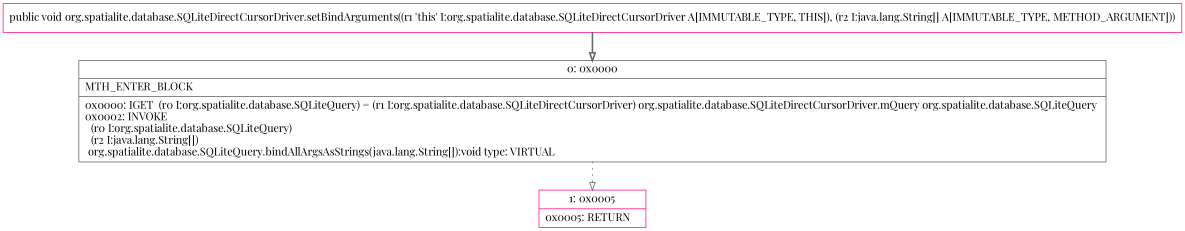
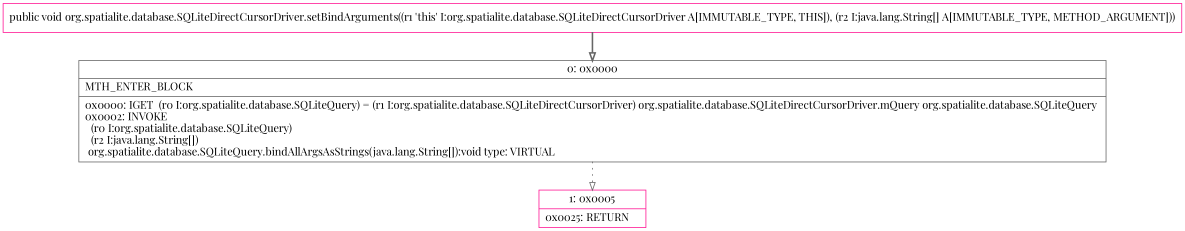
node "1: 0x0005": text "0x0005: RETURN" -> "0x0025: RETURN"
